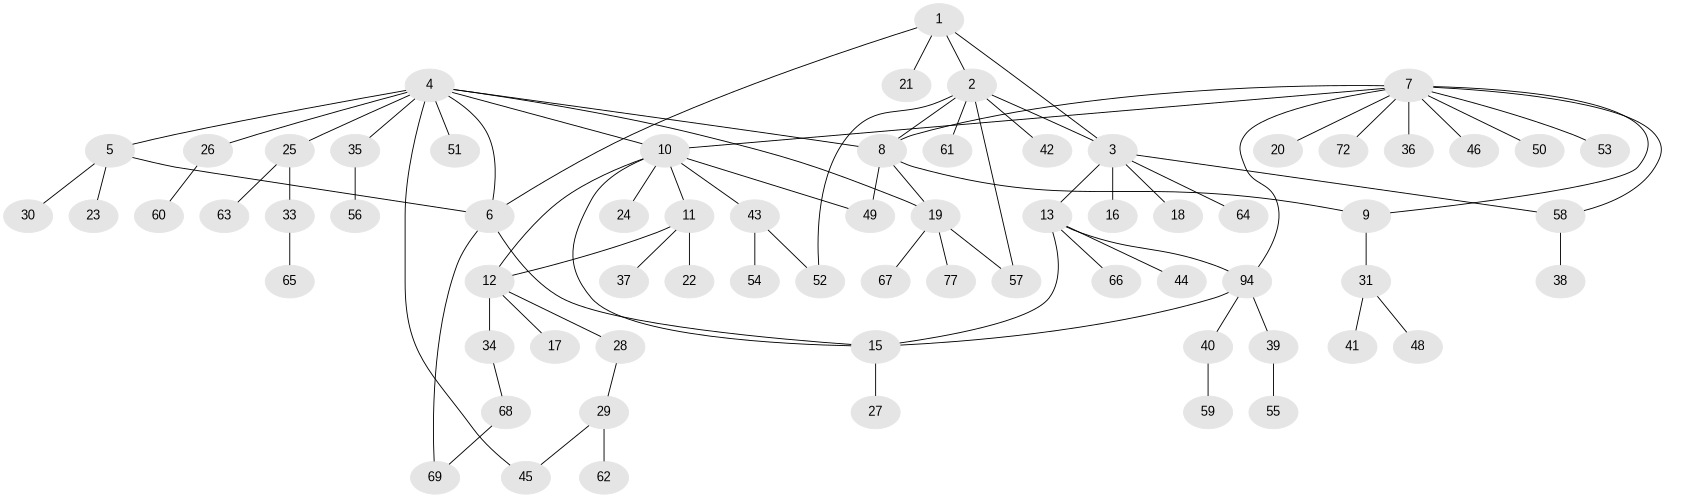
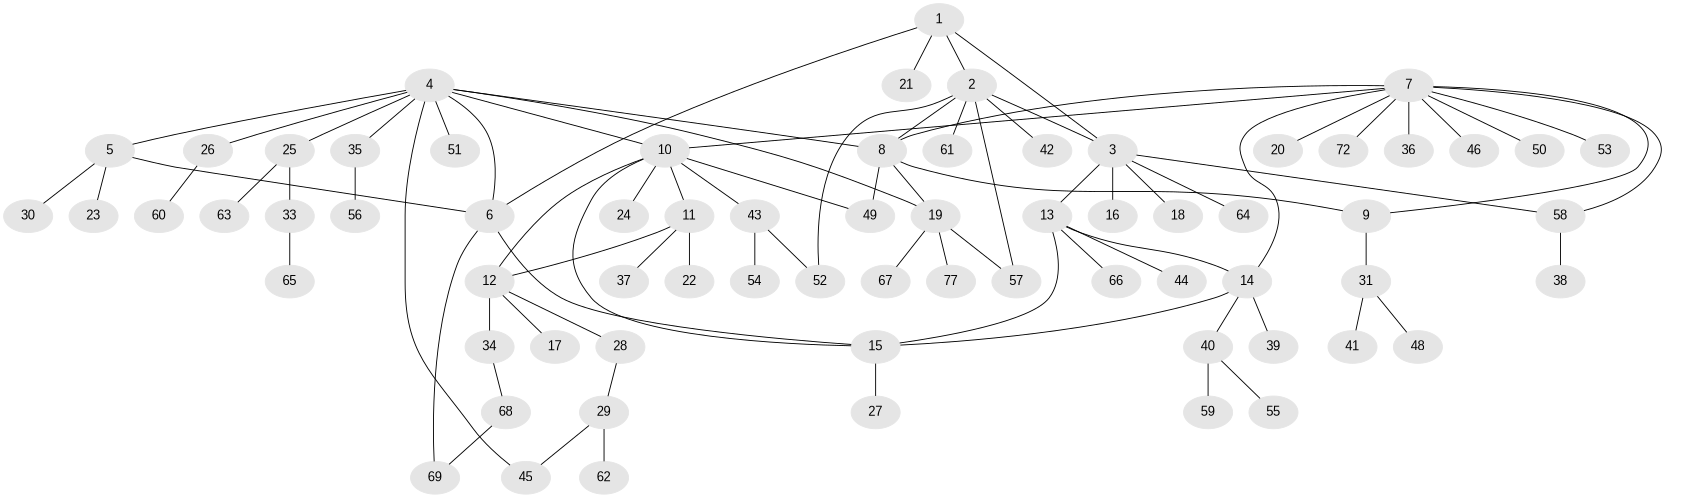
node "94": label "94" -> "14"
edge "39" -- "55": now "40" -- "55"
